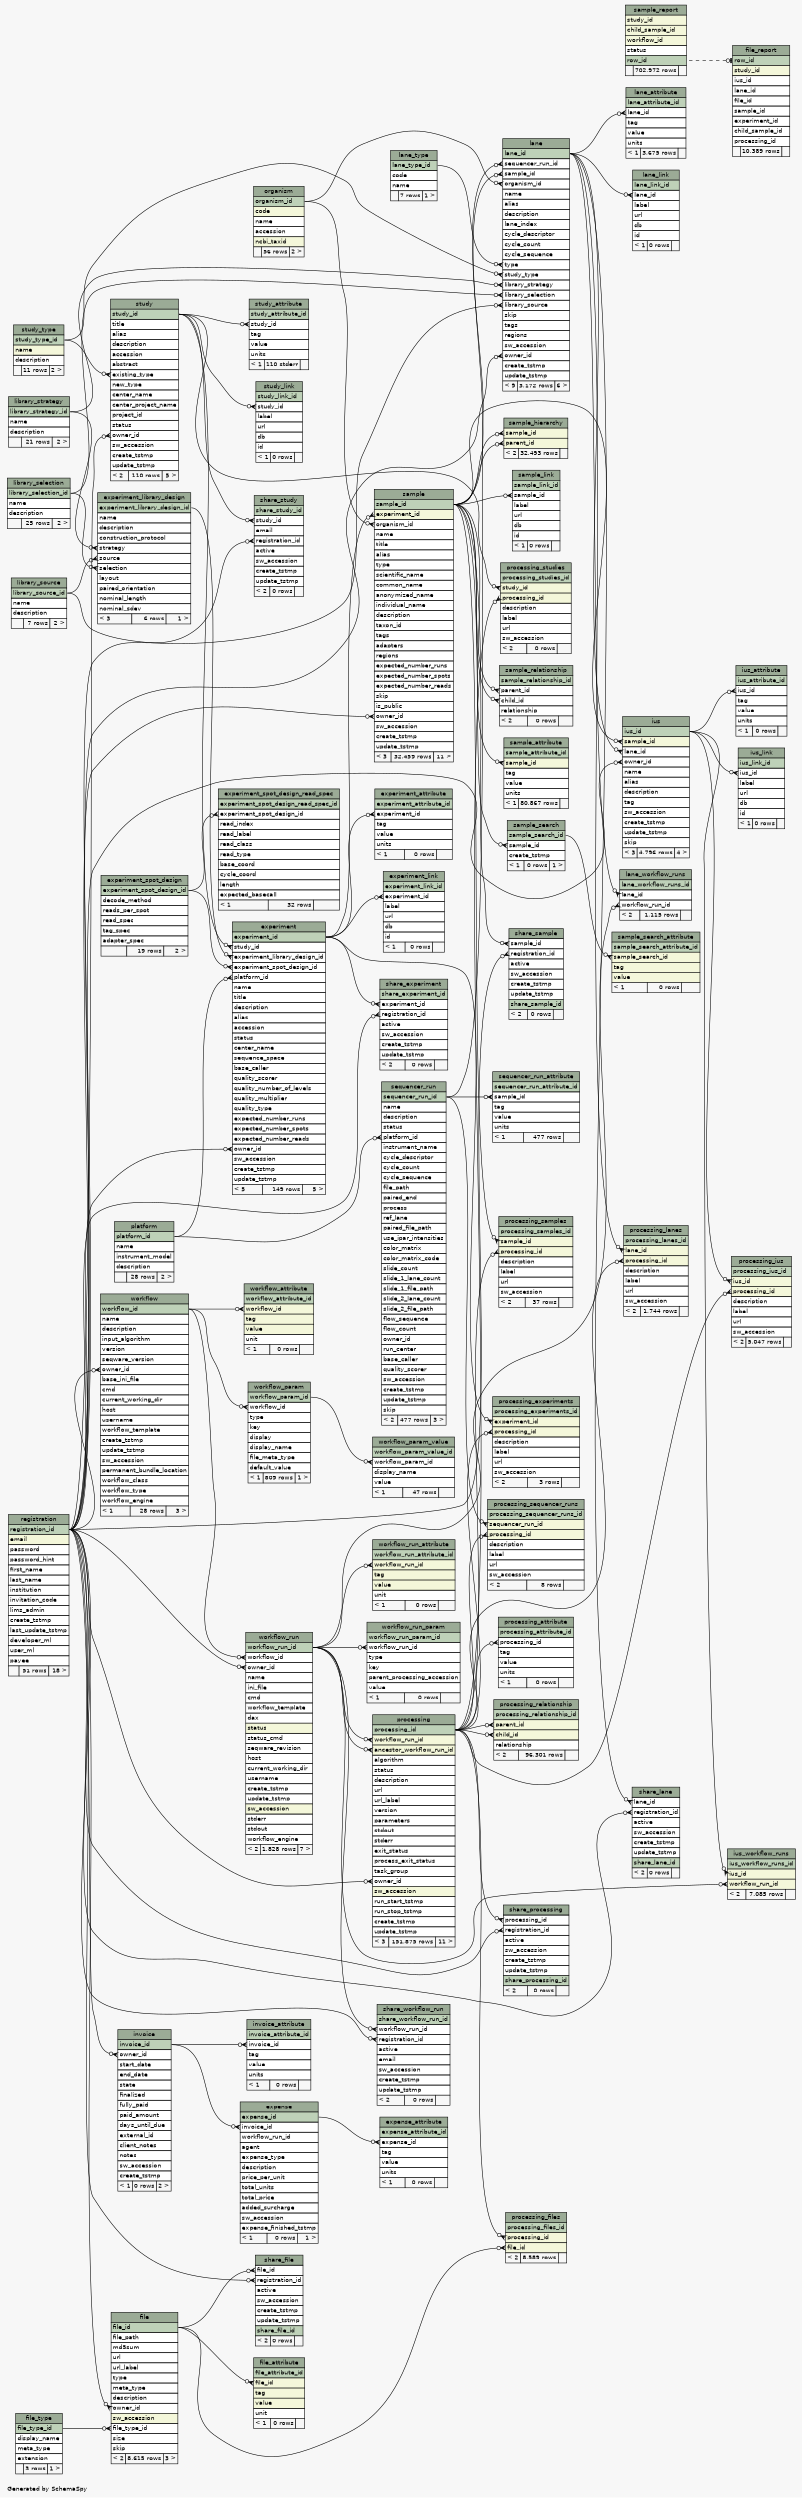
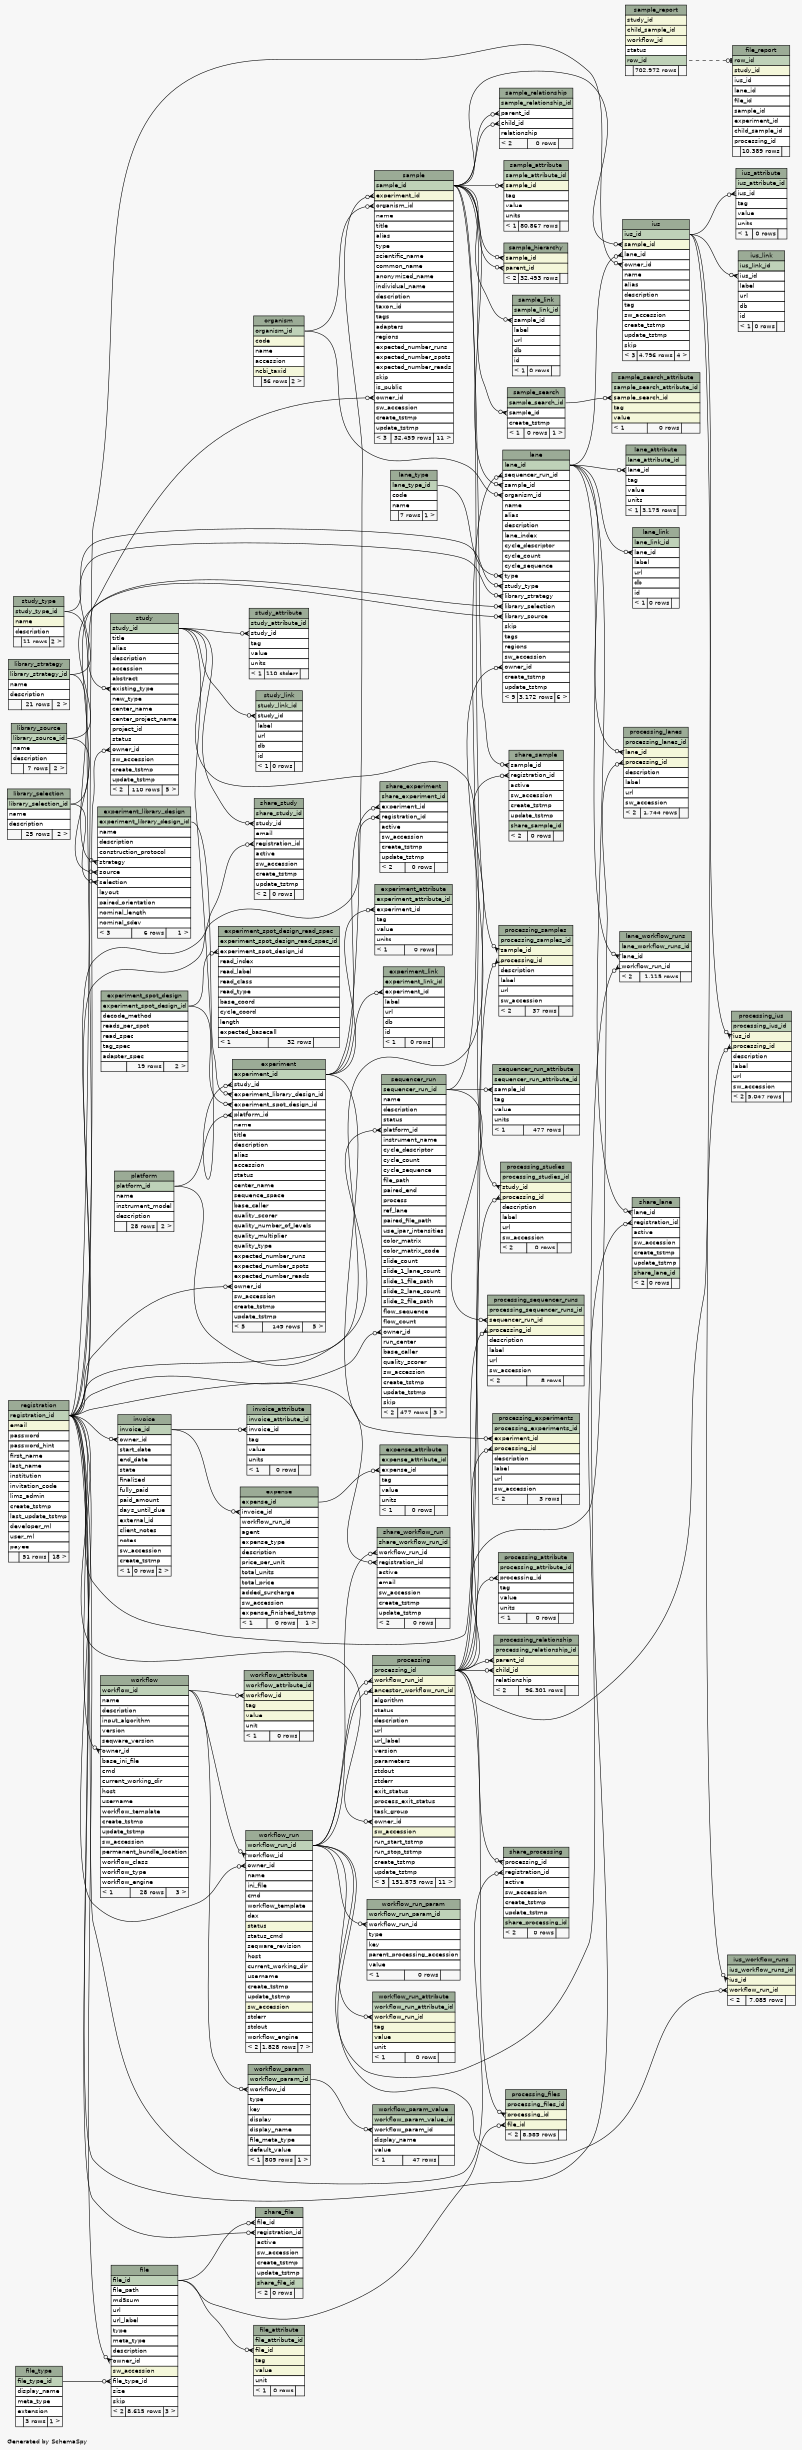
node "lane_attribute": text "3,675 rows" -> "3,175 rows"
edge "registration" -> "sequencer_run": added
